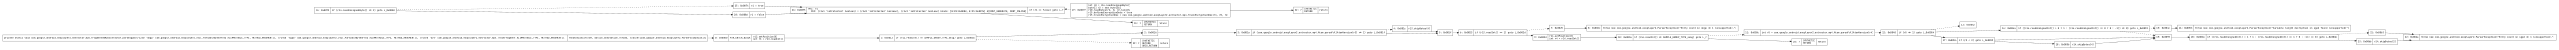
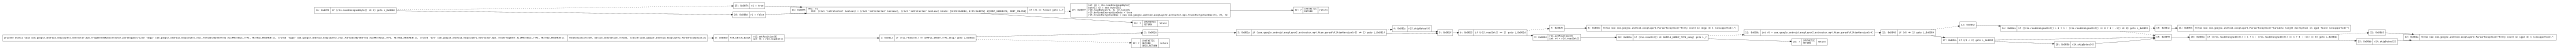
edge "27: 0x0077" -> "26: 0x0075": reversed
edge "12: 0x0040" -> "14: 0x004a": now "13: 0x0042" -> "14: 0x004a"
